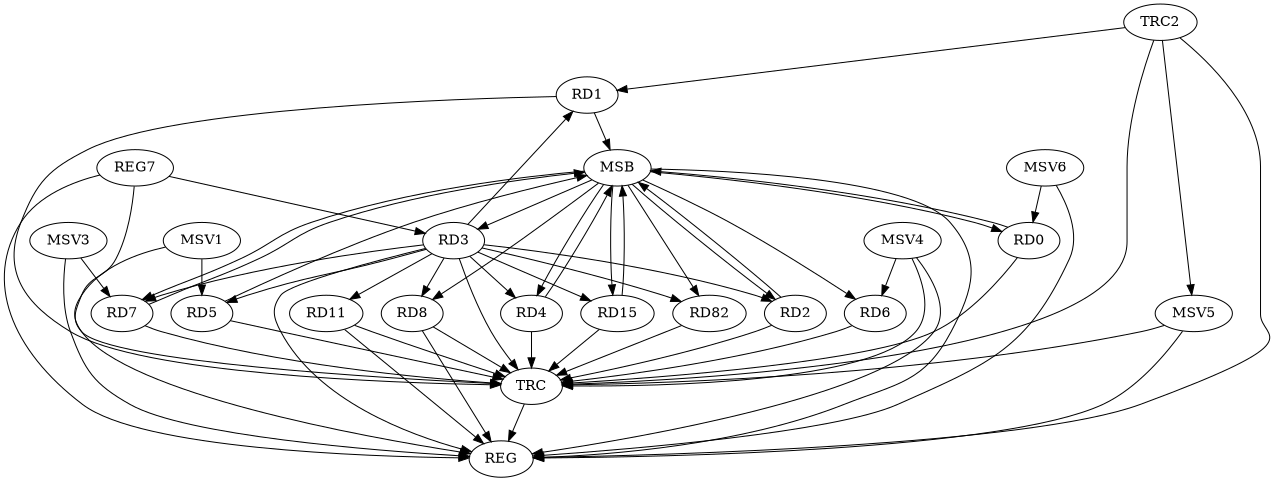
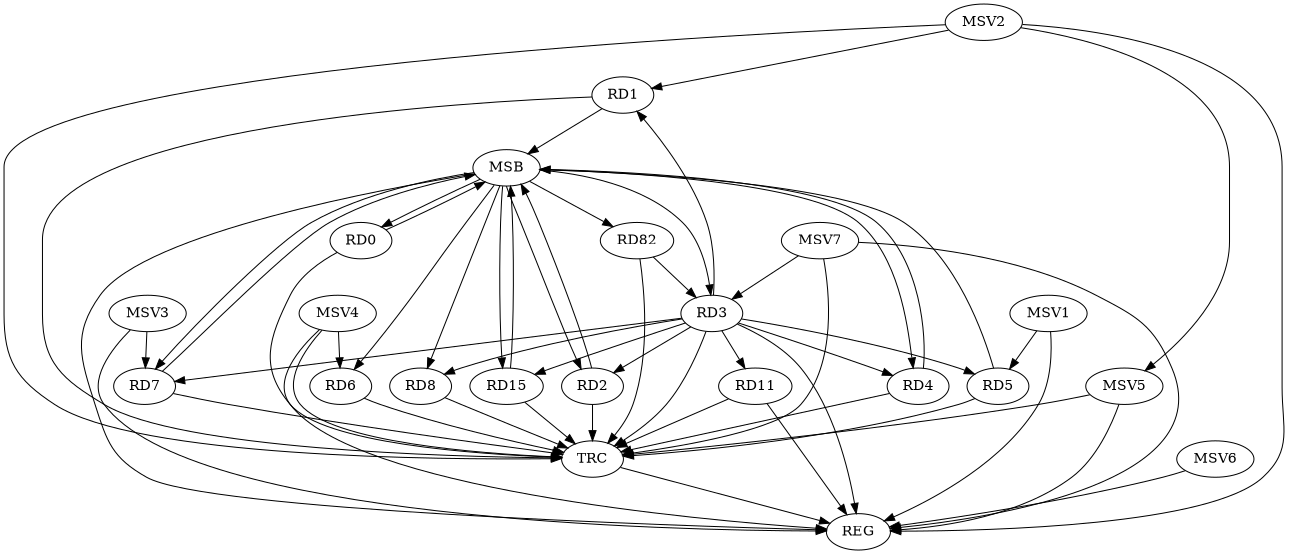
node "TRC2": label "TRC2" -> "MSV2"
node "REG7": label "REG7" -> "MSV7"
edge "MSV6" -> "RD0": removed
edge "RD3" -> "RD82": reversed
edge "RD8" -> "REG": removed
